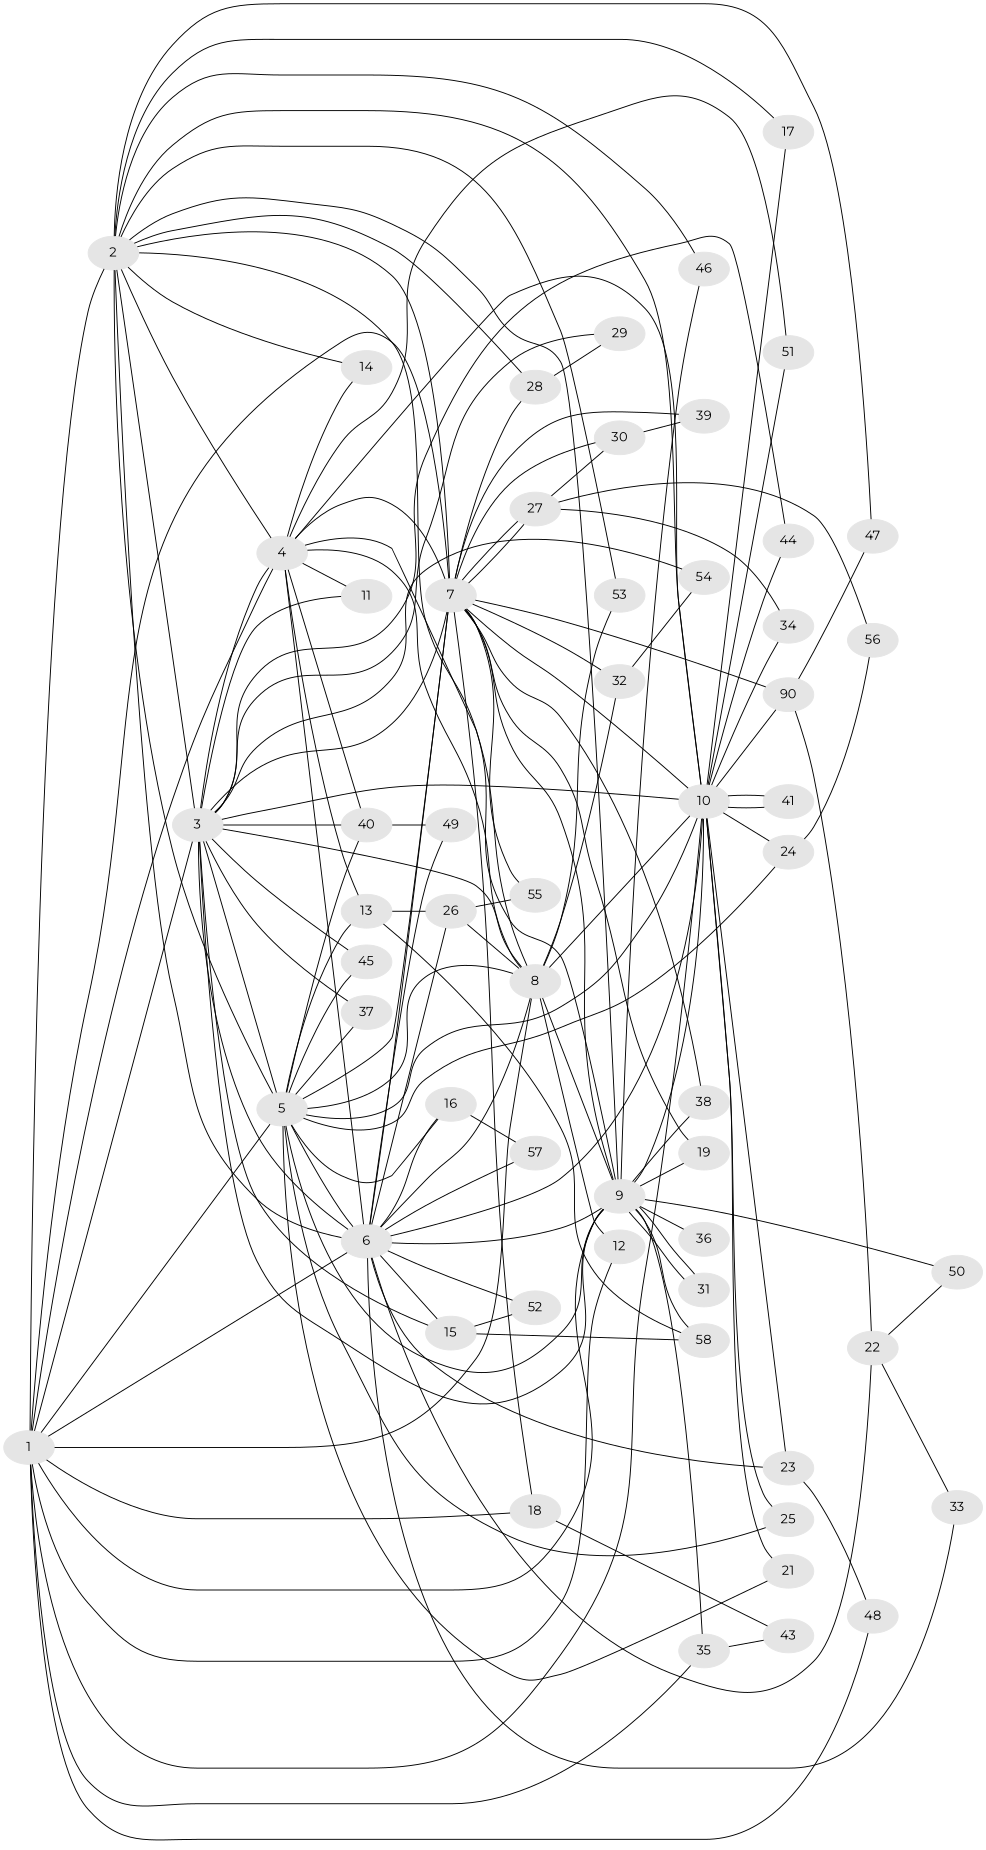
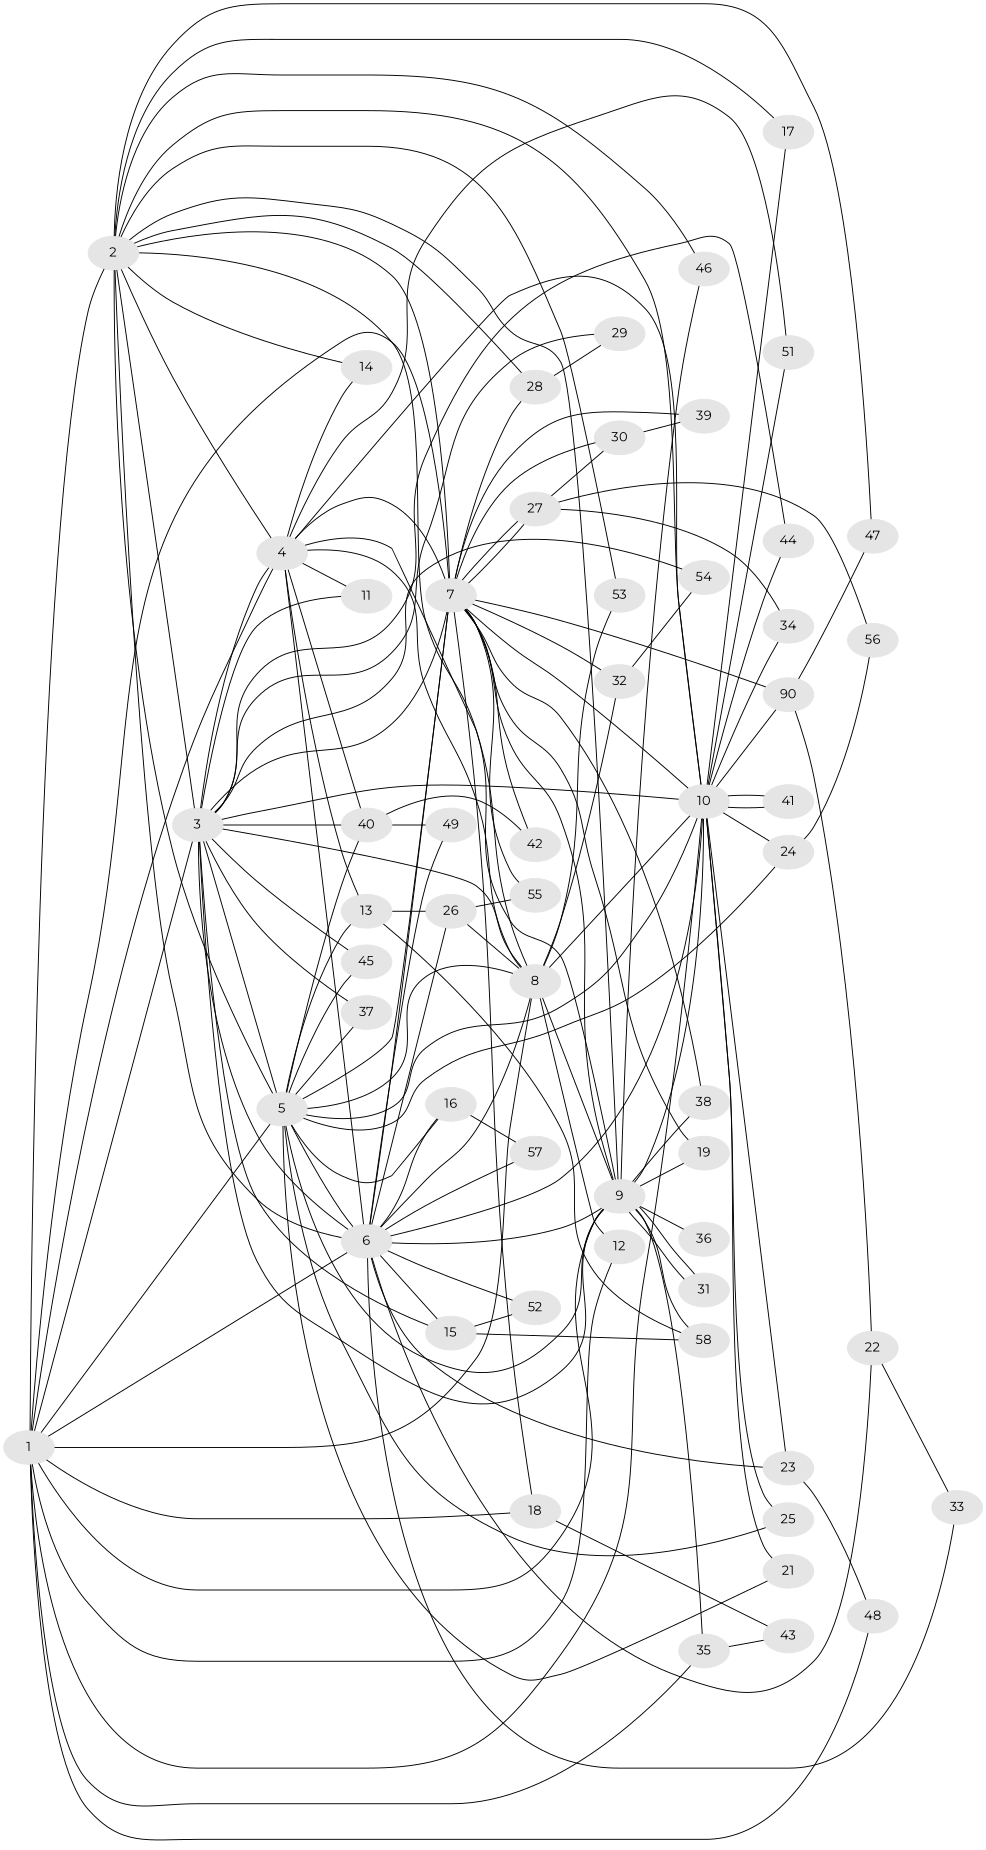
node "42": added
node "50": removed
